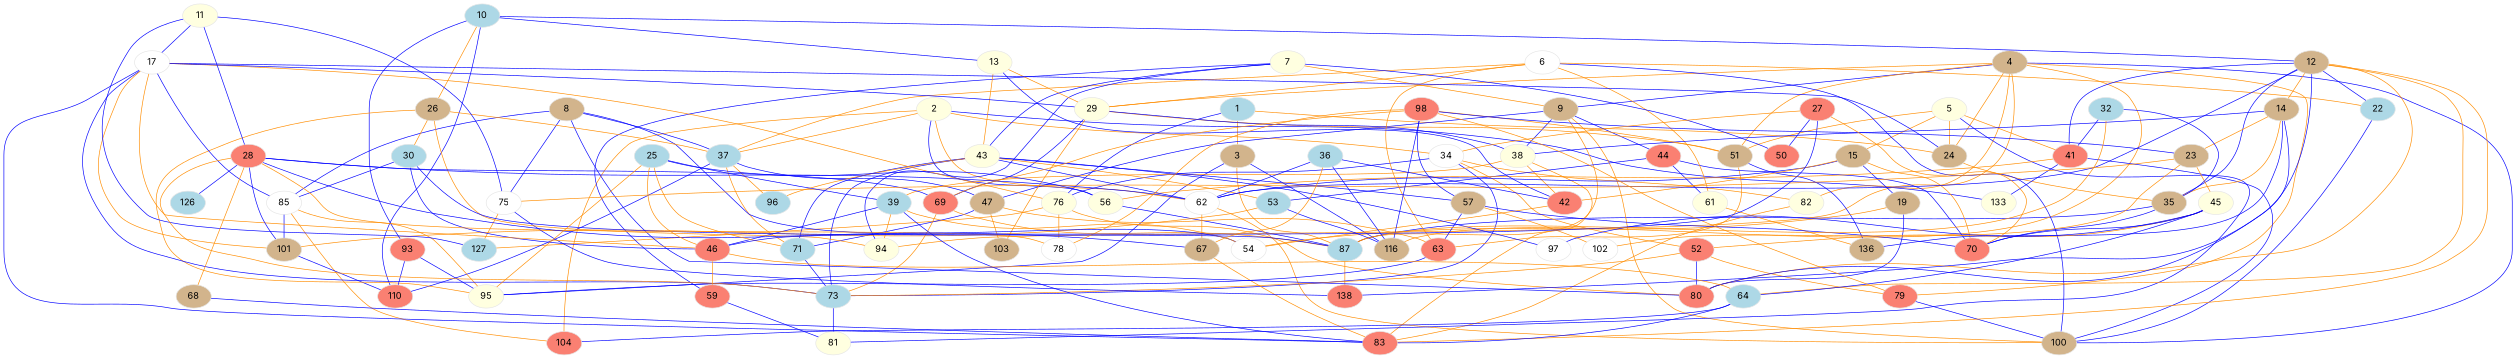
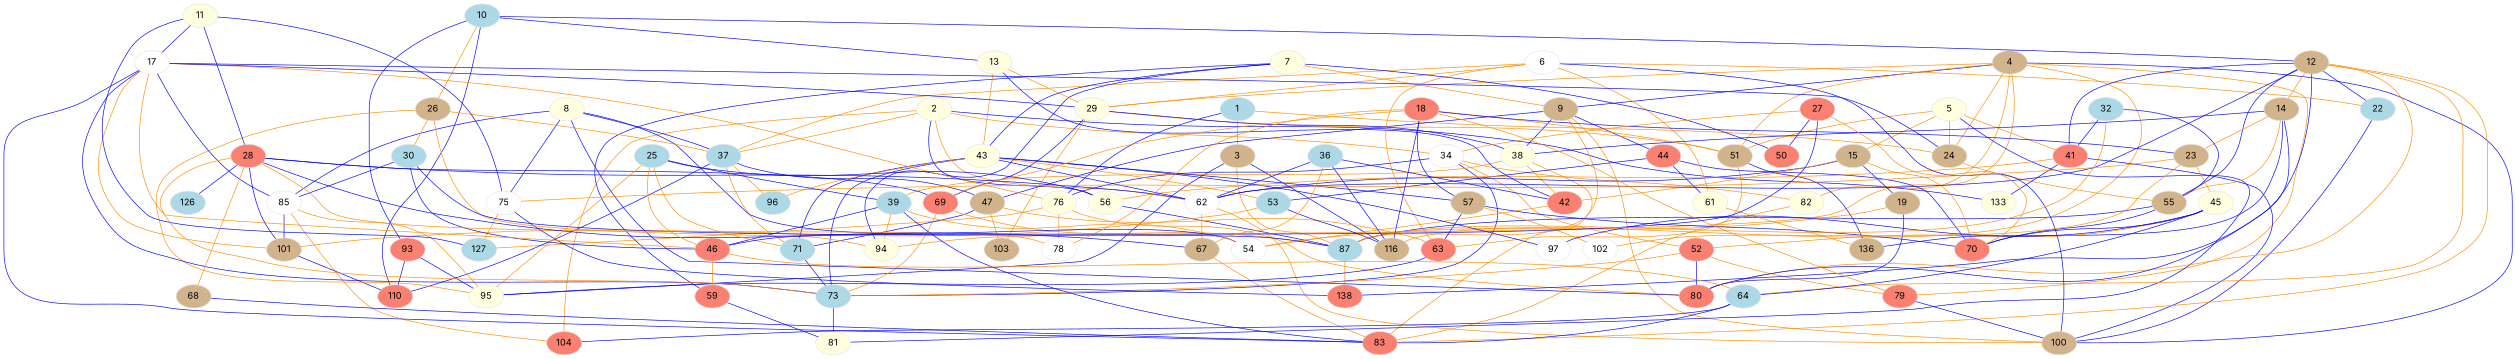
node "8": fillcolor tan -> lightyellow
node "98": label "98" -> "18"
node "35": label "35" -> "55"
